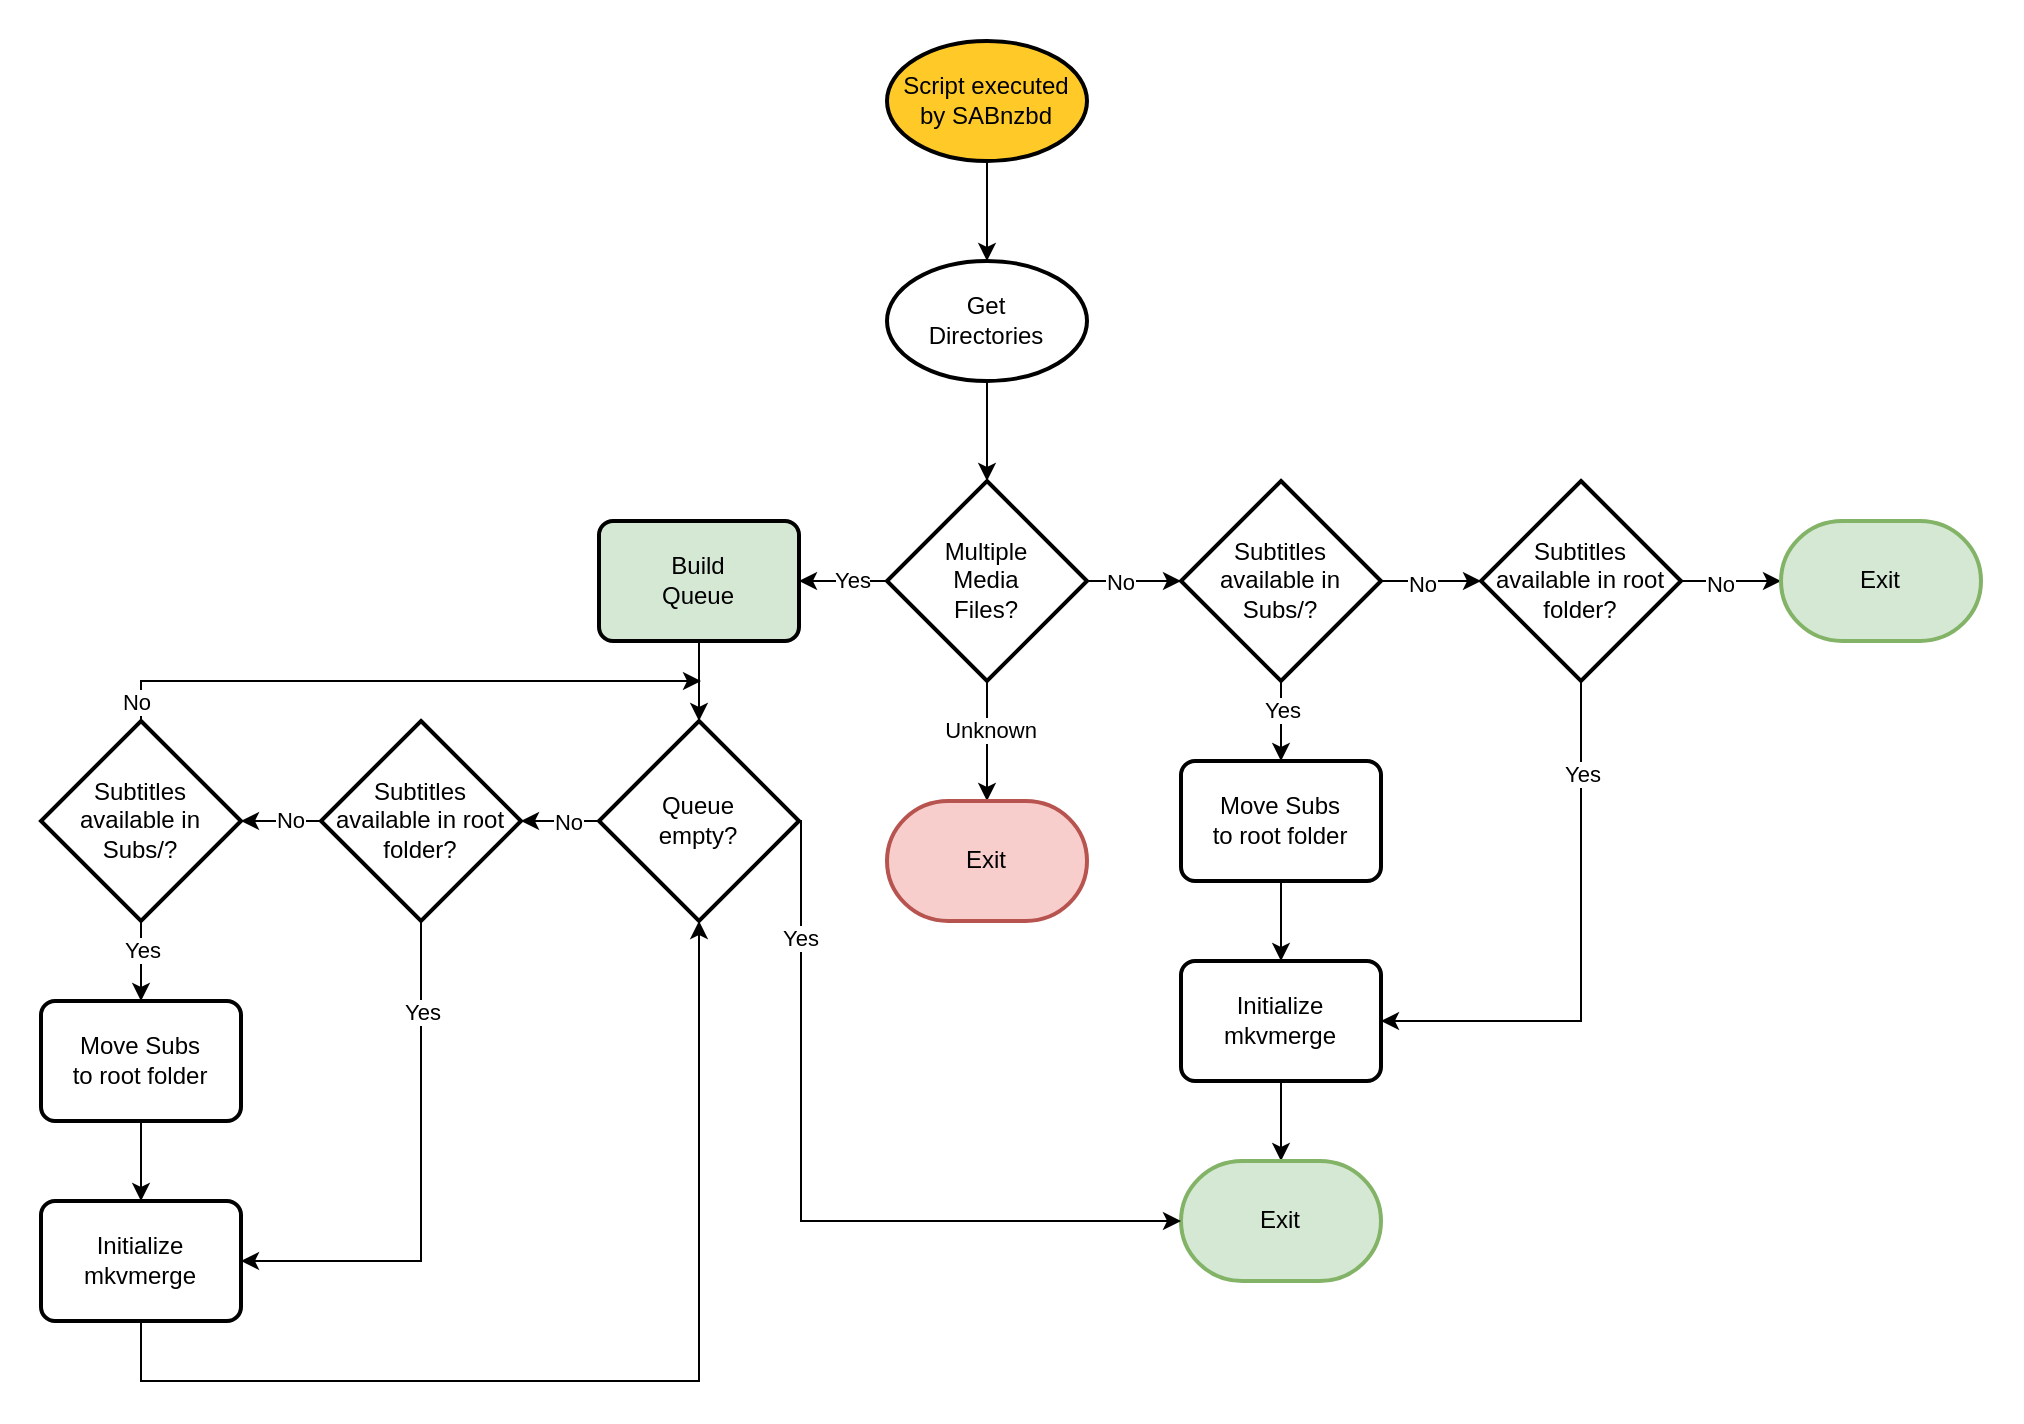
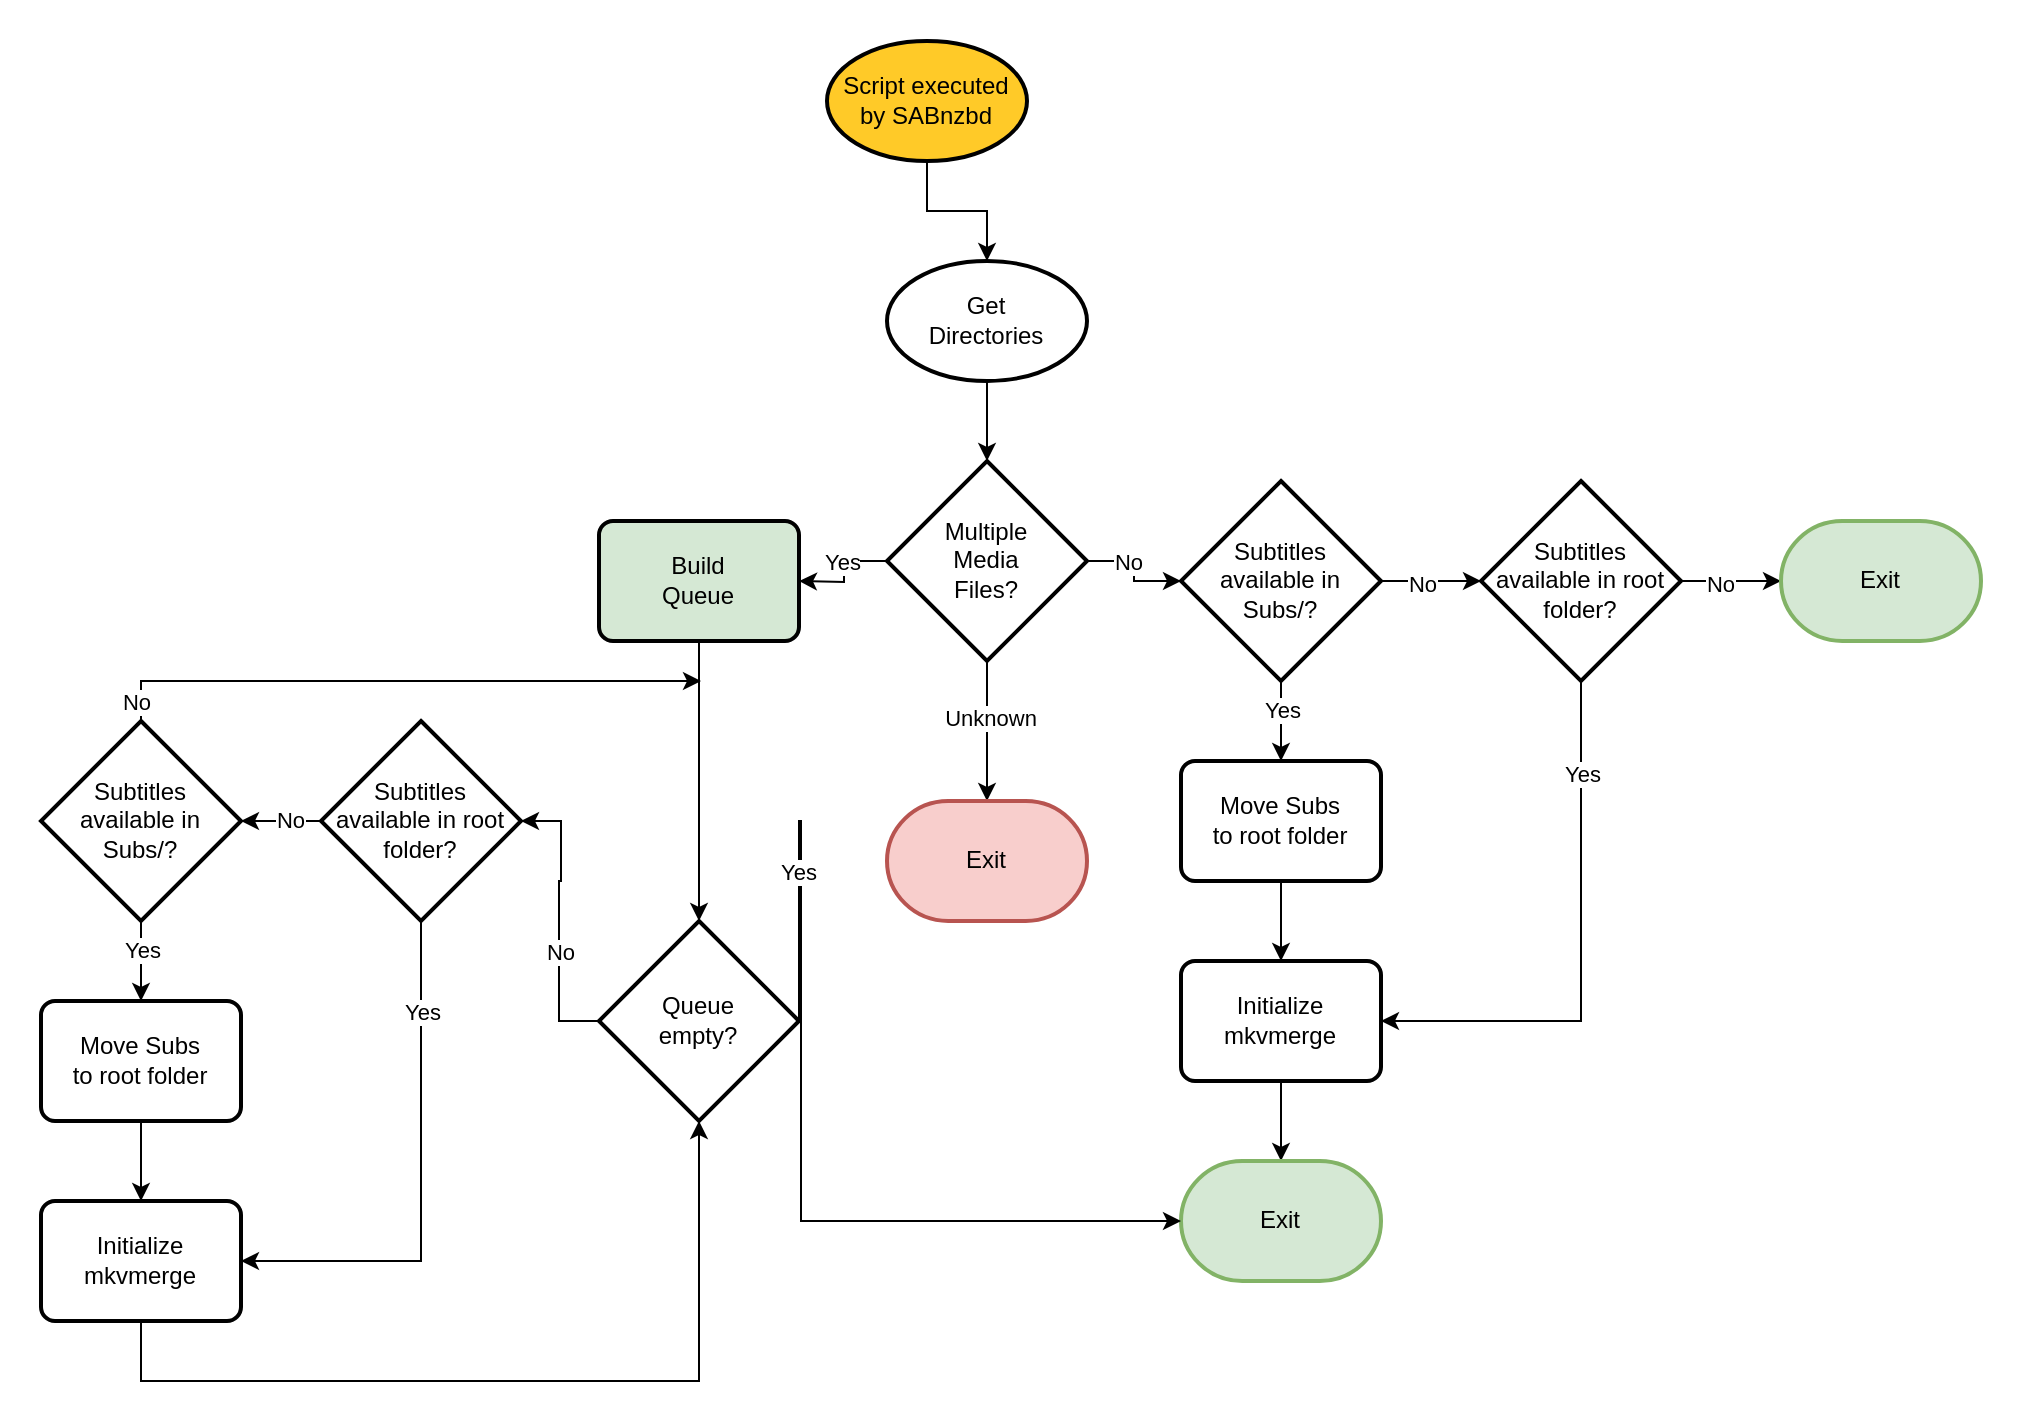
node "Script executed by SABnzbd": moved (987, 101) -> (927, 101)
node "Multiple Media Files?": moved (987, 581) -> (987, 561)
node "Queue empty?": moved (699, 821) -> (699, 1021)
